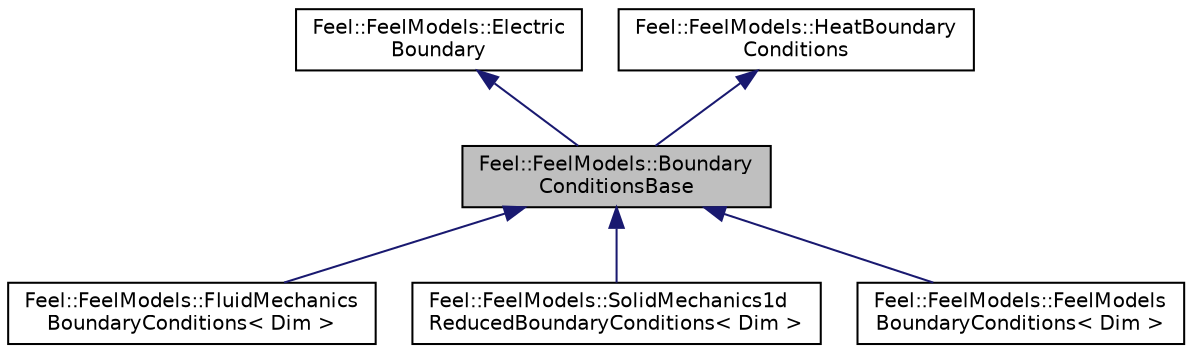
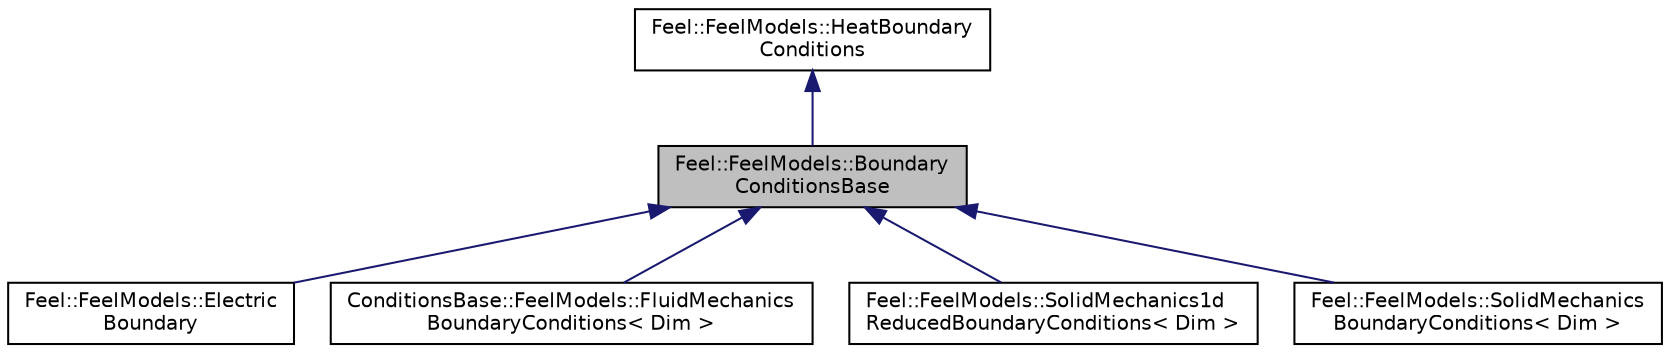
edge "Feel::FeelModels::Boundary ConditionsBase" -> "Feel::FeelModels::Electric Boundary": reversed
node "Feel::FeelModels::FluidMechanics BoundaryConditions< Dim >": label "Feel::FeelModels::FluidMechanics BoundaryConditions< Dim >" -> "ConditionsBase::FeelModels::FluidMechanics BoundaryConditions< Dim >"
node "Feel::FeelModels::FeelModels BoundaryConditions< Dim >": label "Feel::FeelModels::FeelModels BoundaryConditions< Dim >" -> "Feel::FeelModels::SolidMechanics BoundaryConditions< Dim >"
